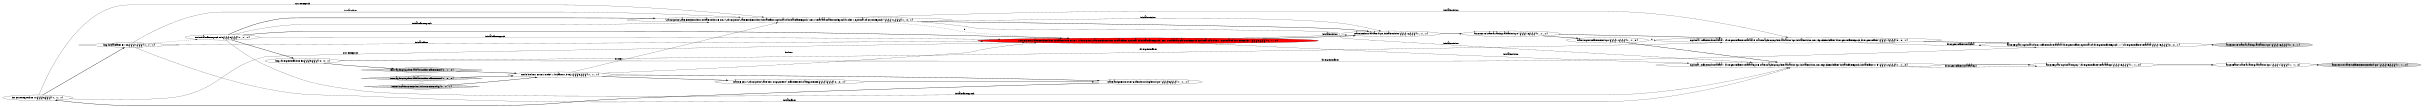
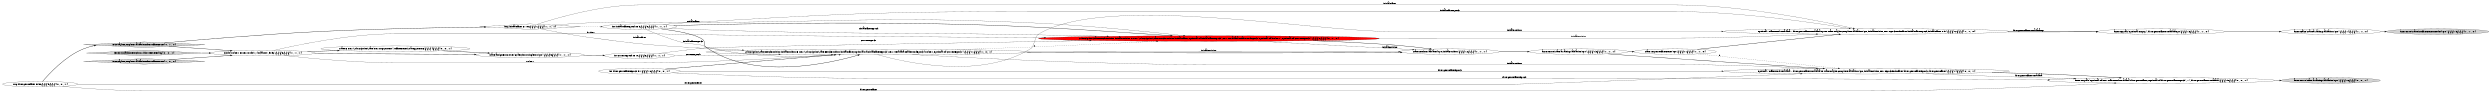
edge "int initialOffsetEpoch = 5@@@8@@@['1', '1', '1']" -> "long divergentOffset = 5L@@@9@@@['0', '0', '1']": removed
node "int divergentOffsetEpoch = 7@@@10@@@['0', '0', '1']": added
edge "int currentEpoch = 10@@@6@@@['1', '1', '1']" -> "long initialOffset = 10L@@@7@@@['1', '1', '1']": now "testMaybeCompleteValidationAfterOffsetReset['0', '1', '0']" -> "long initialOffset = 10L@@@7@@@['1', '1', '1']"
